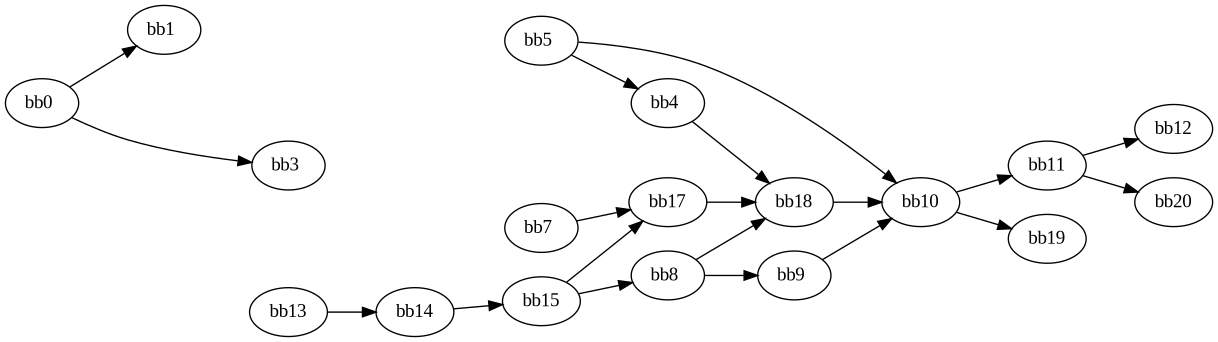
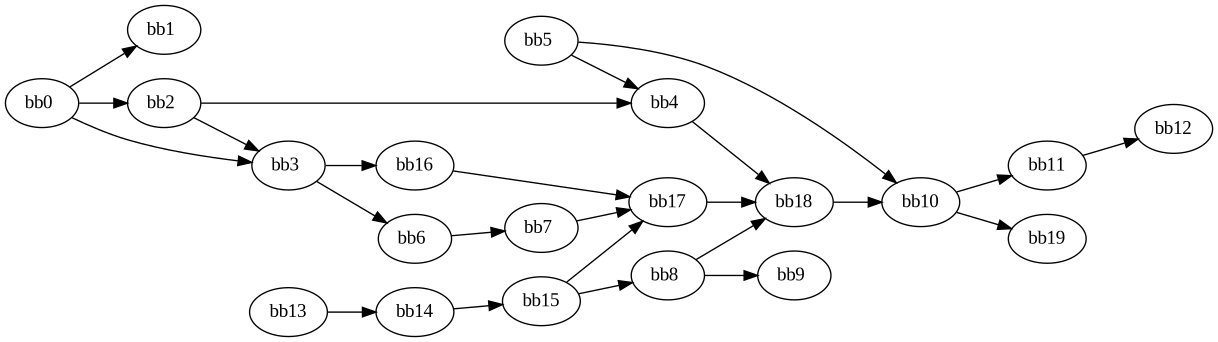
node "bb2": added
node "bb16": added
node "bb20": removed
node "bb6": added
edge "bb9" -> "bb10": removed
